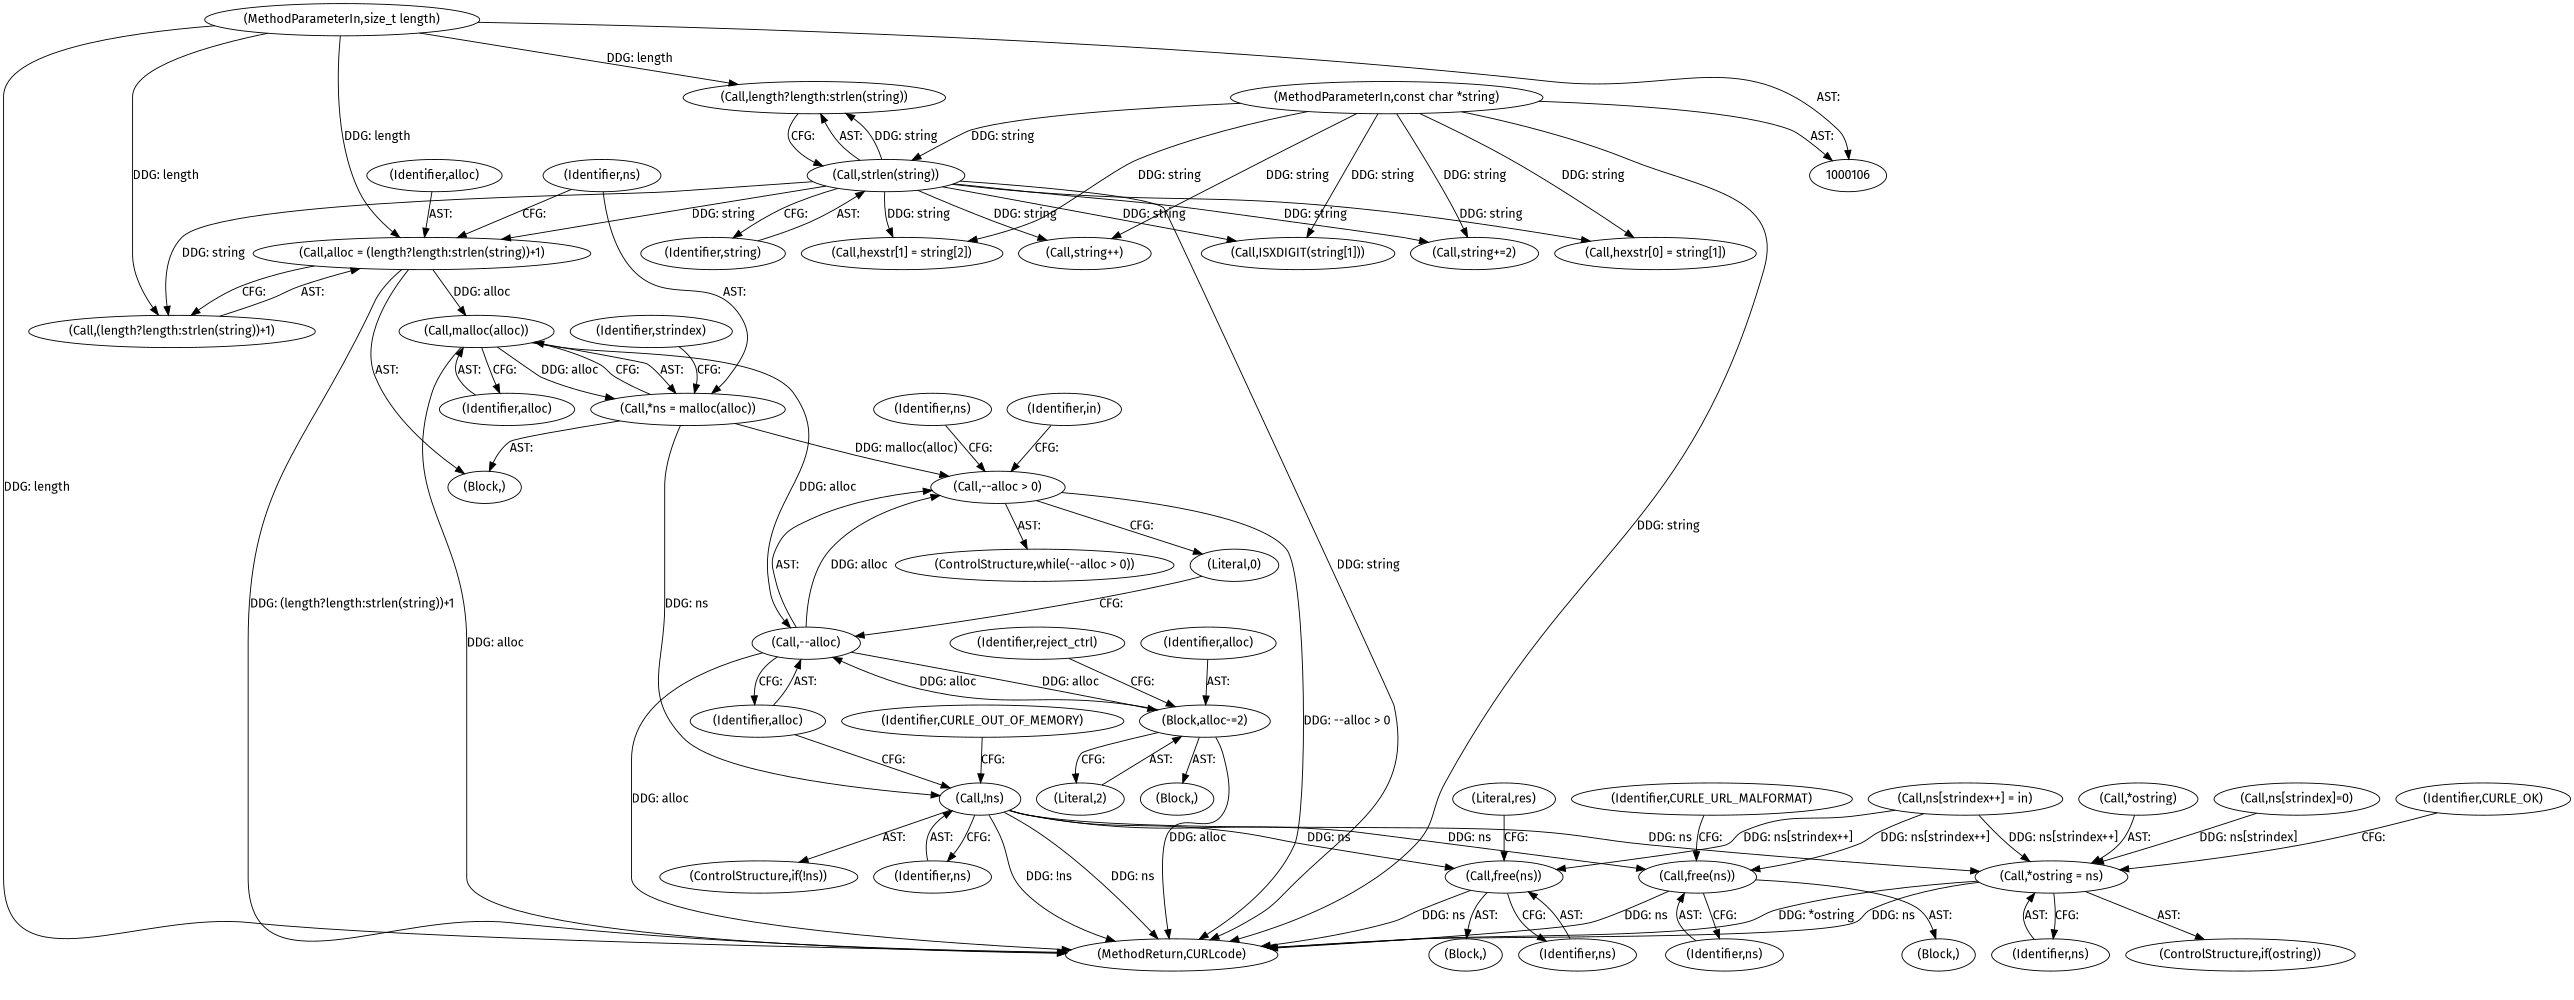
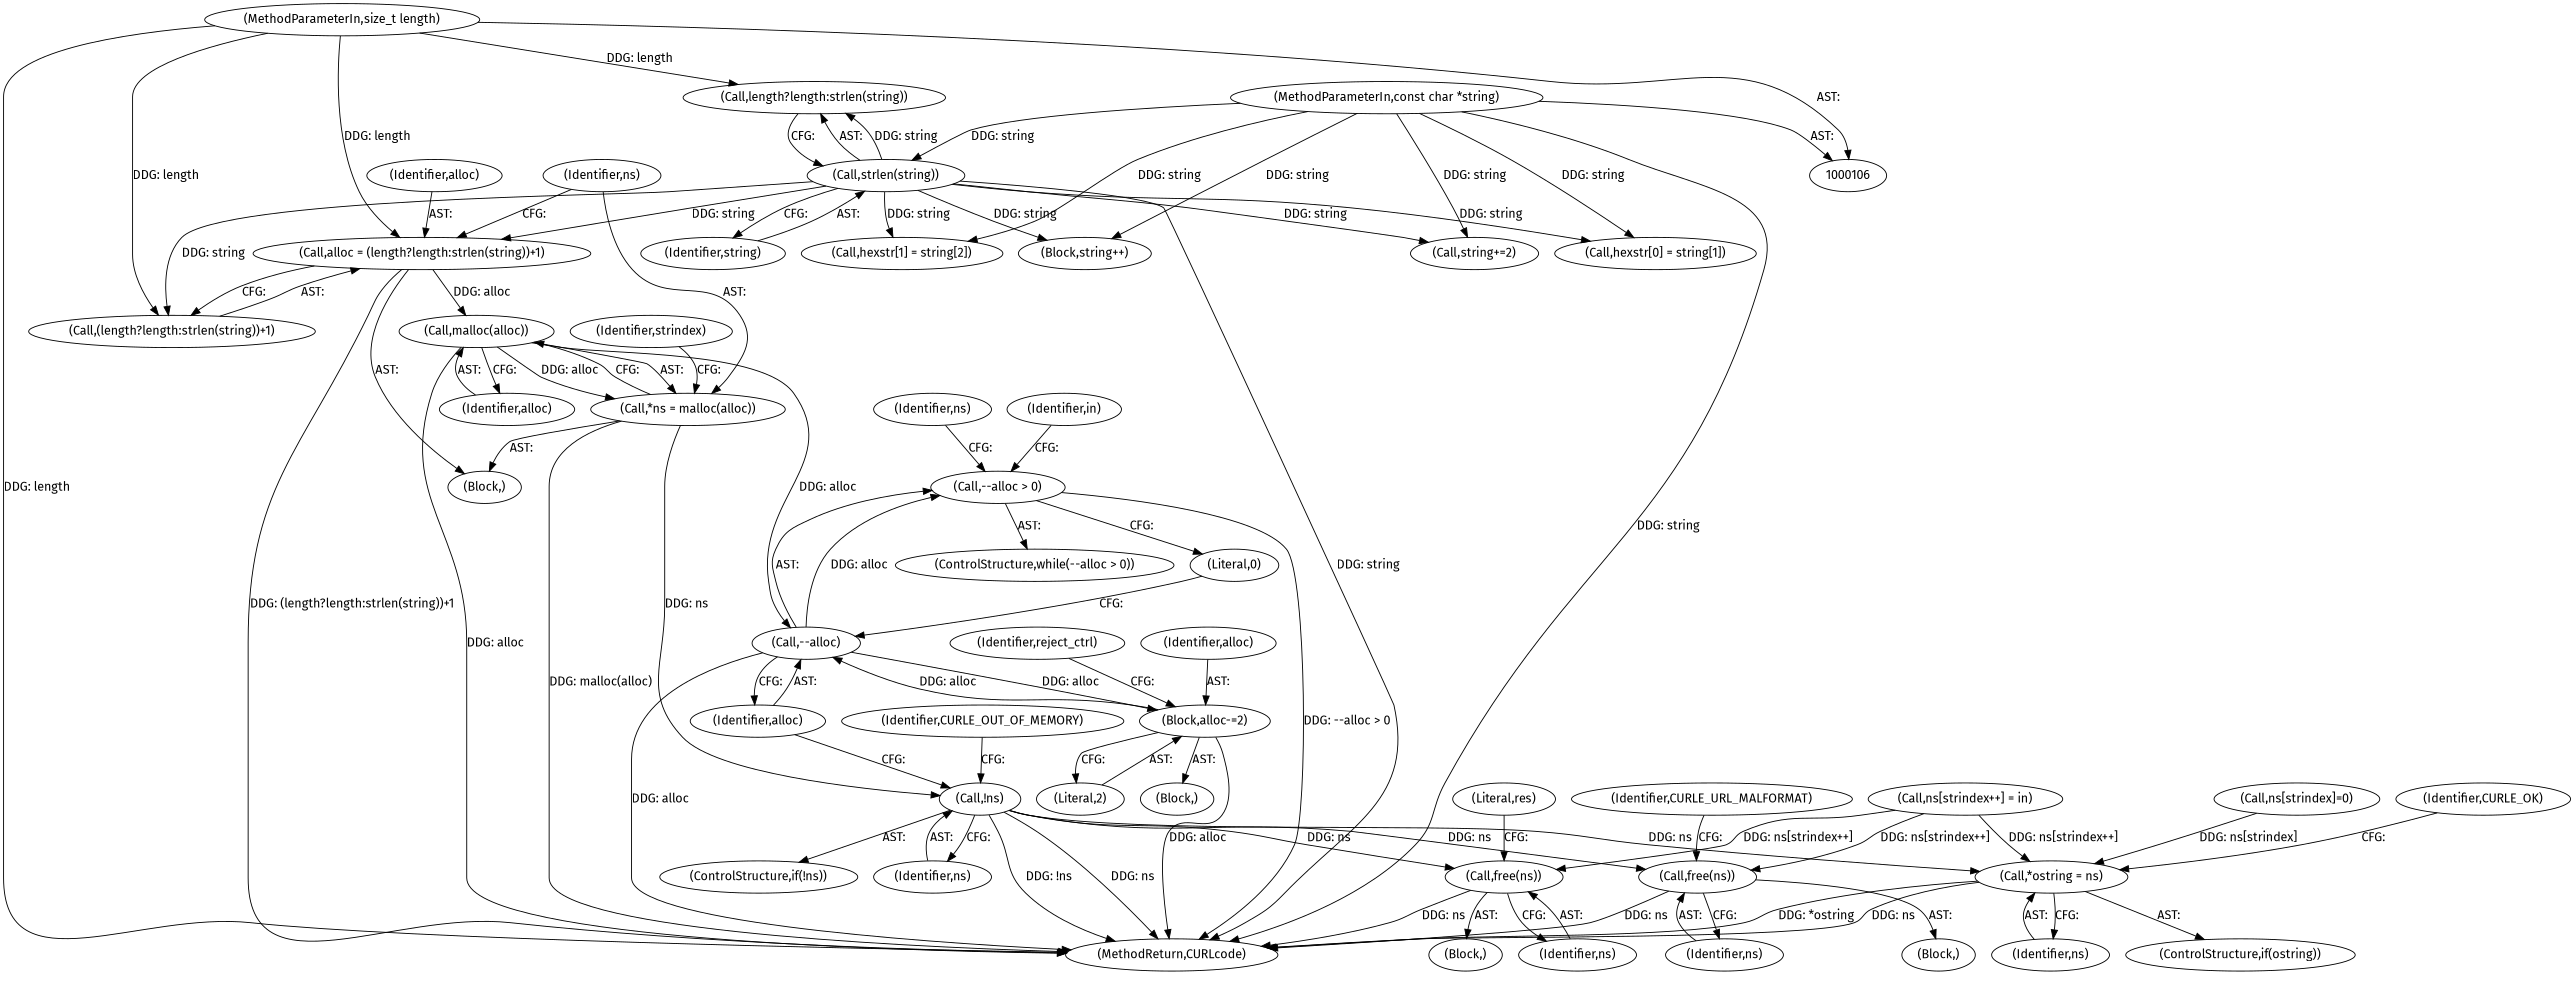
node "(Call,string++)": label "(Call,string++)" -> "(Block,string++)"
node "(Call,ISXDIGIT(string[1]))": removed
edge "(Call,*ns = malloc(alloc))" -> "(Call,--alloc > 0)": now "(Call,*ns = malloc(alloc))" -> "(MethodReturn,CURLcode)"
node "(Call,*ostring)": removed
